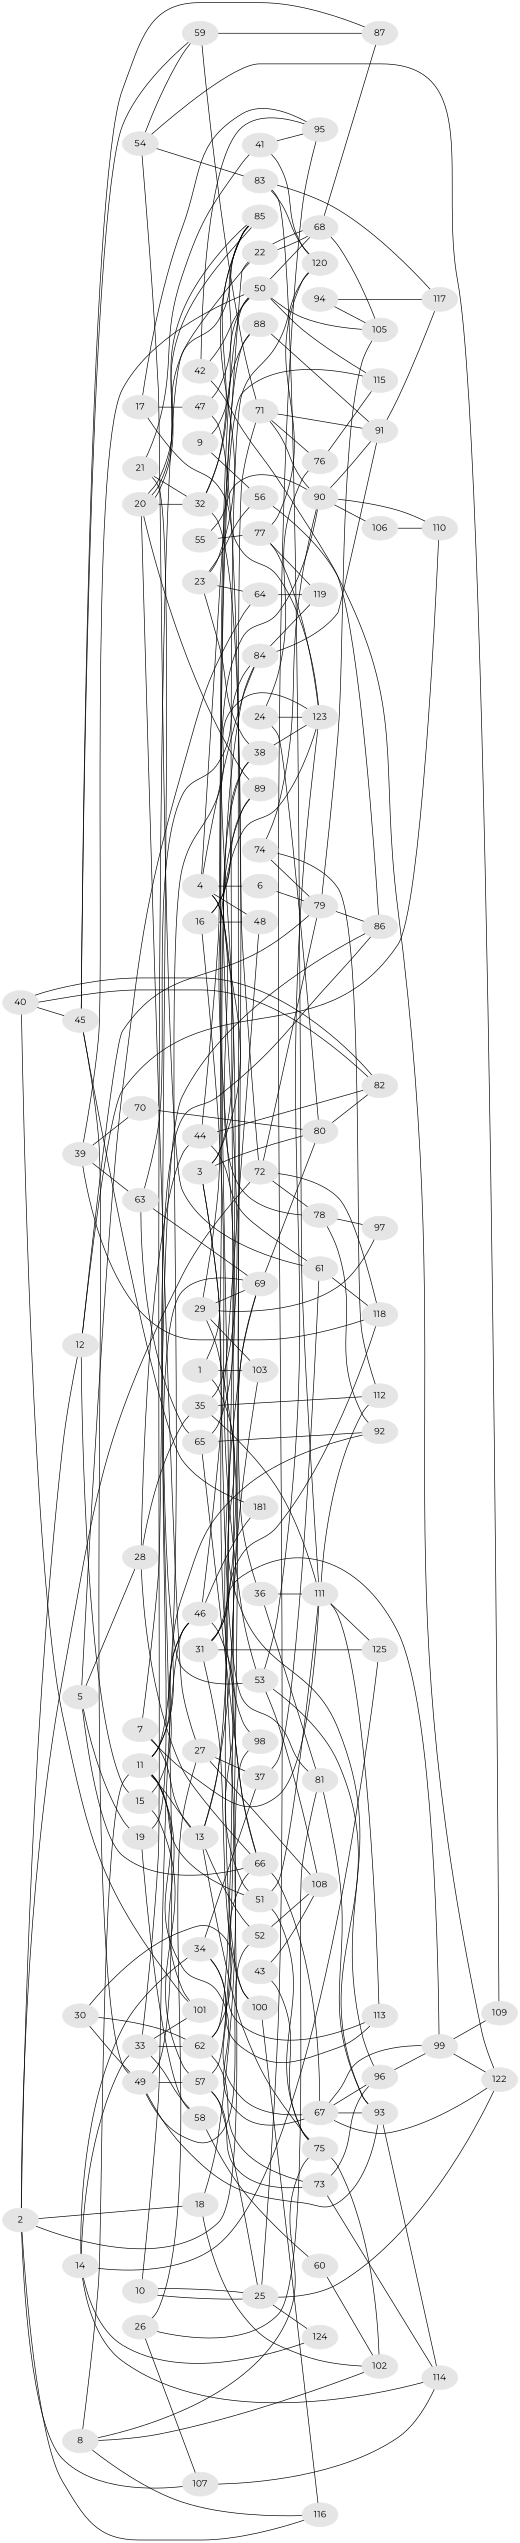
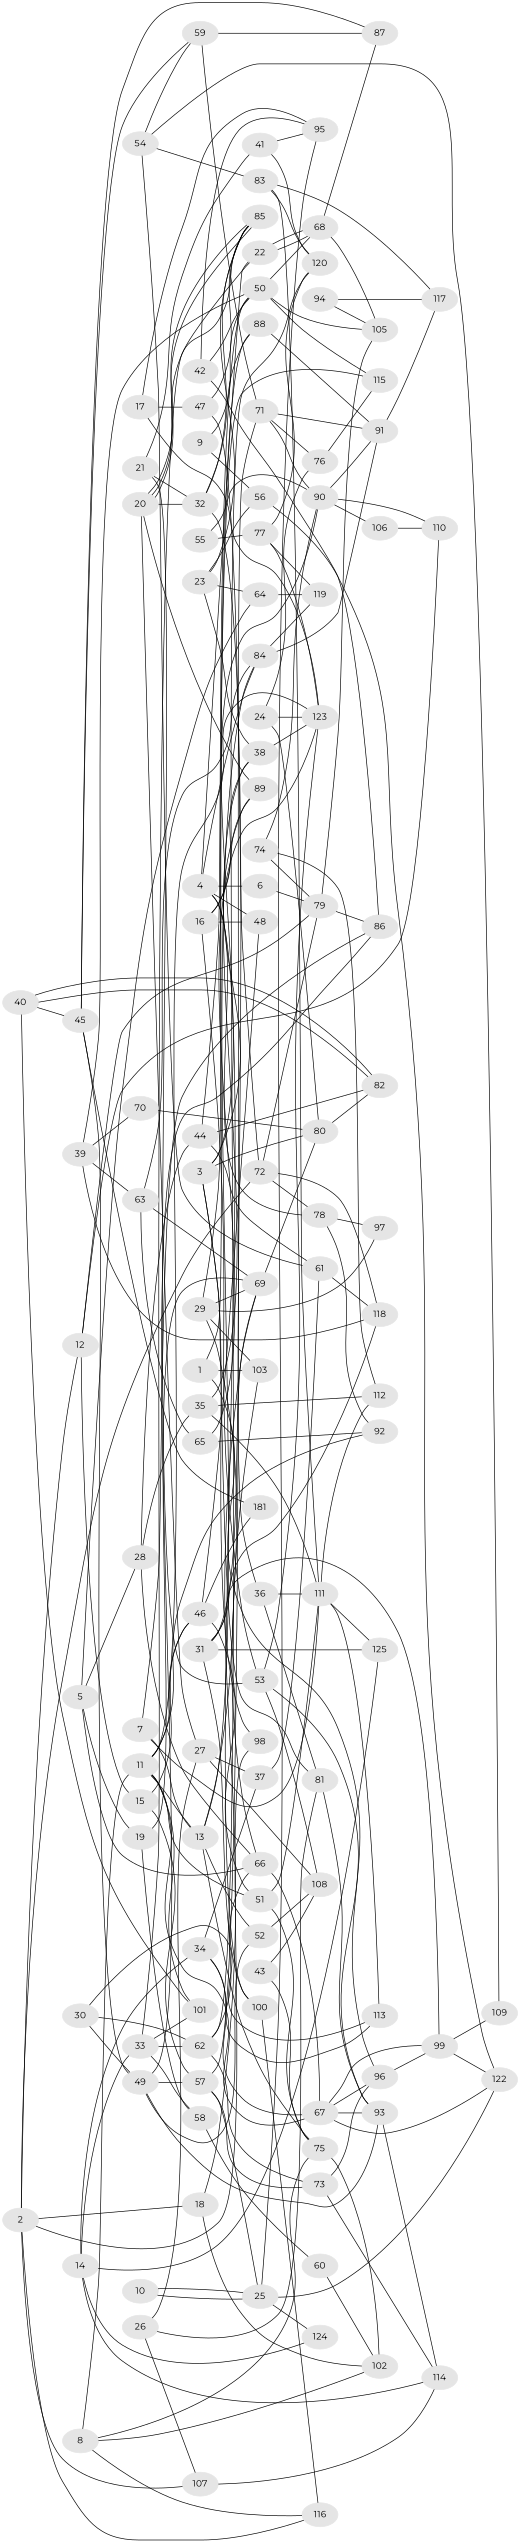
edge "65" -- "66": removed
edge "46" -- "10": removed
